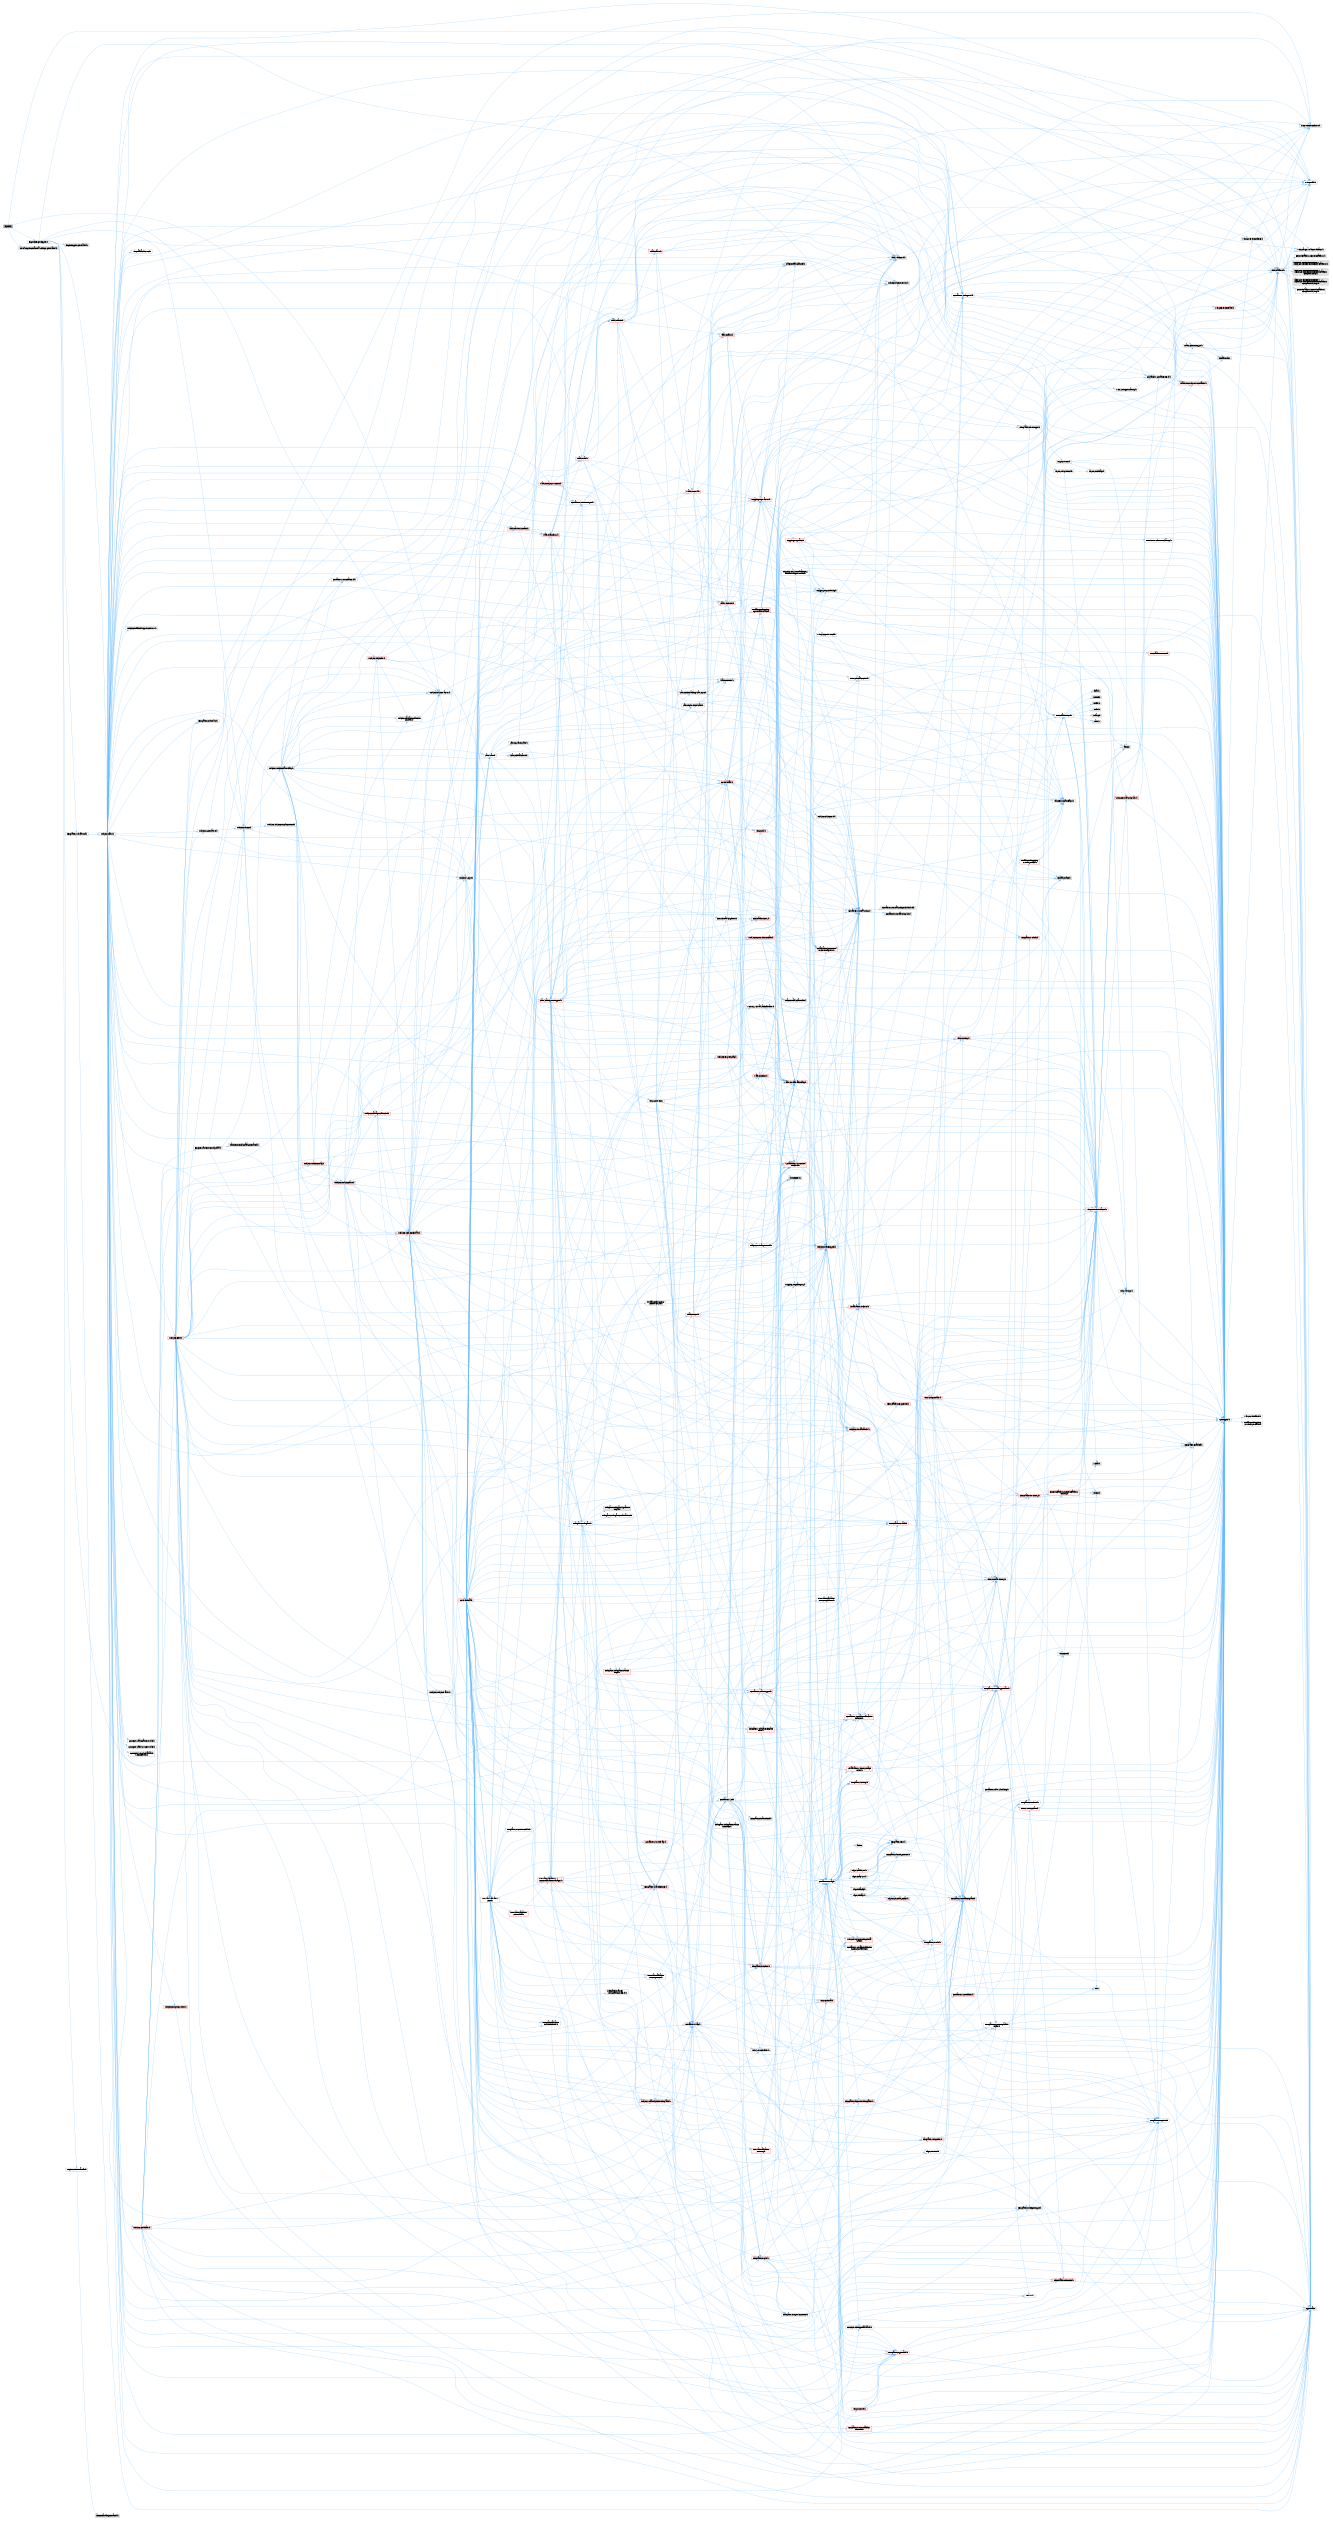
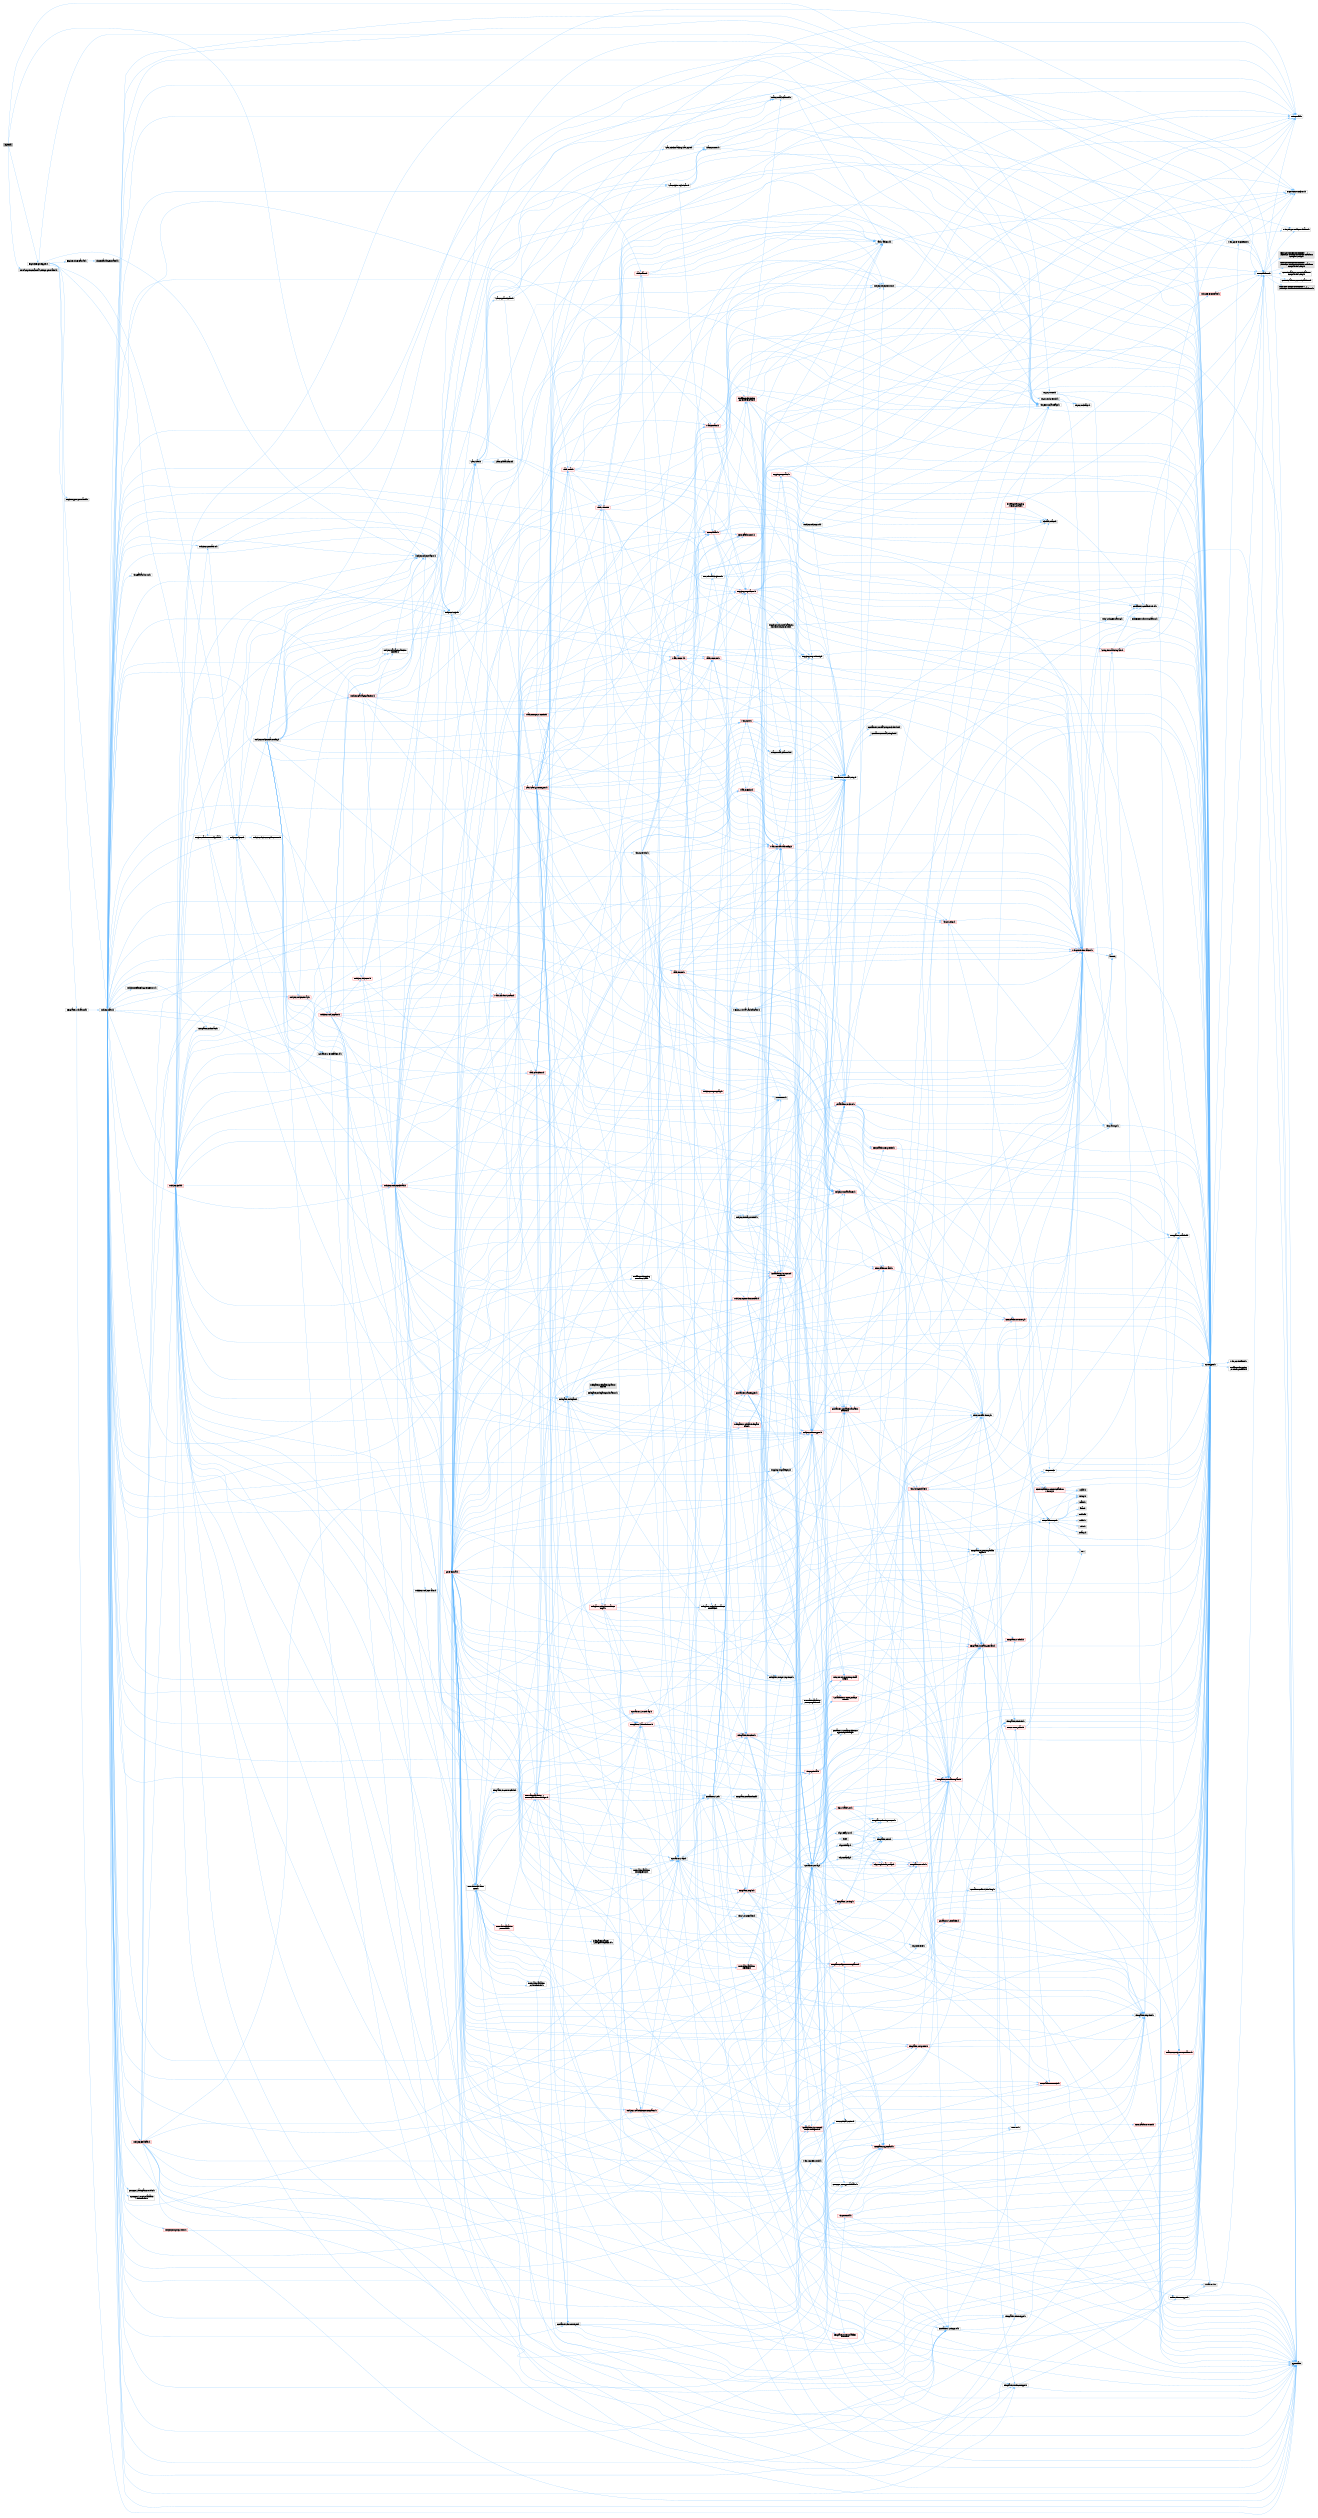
node "NaniteAssemblyData.generated.h": removed
node "Concepts/StaticStructProvider.h": removed
